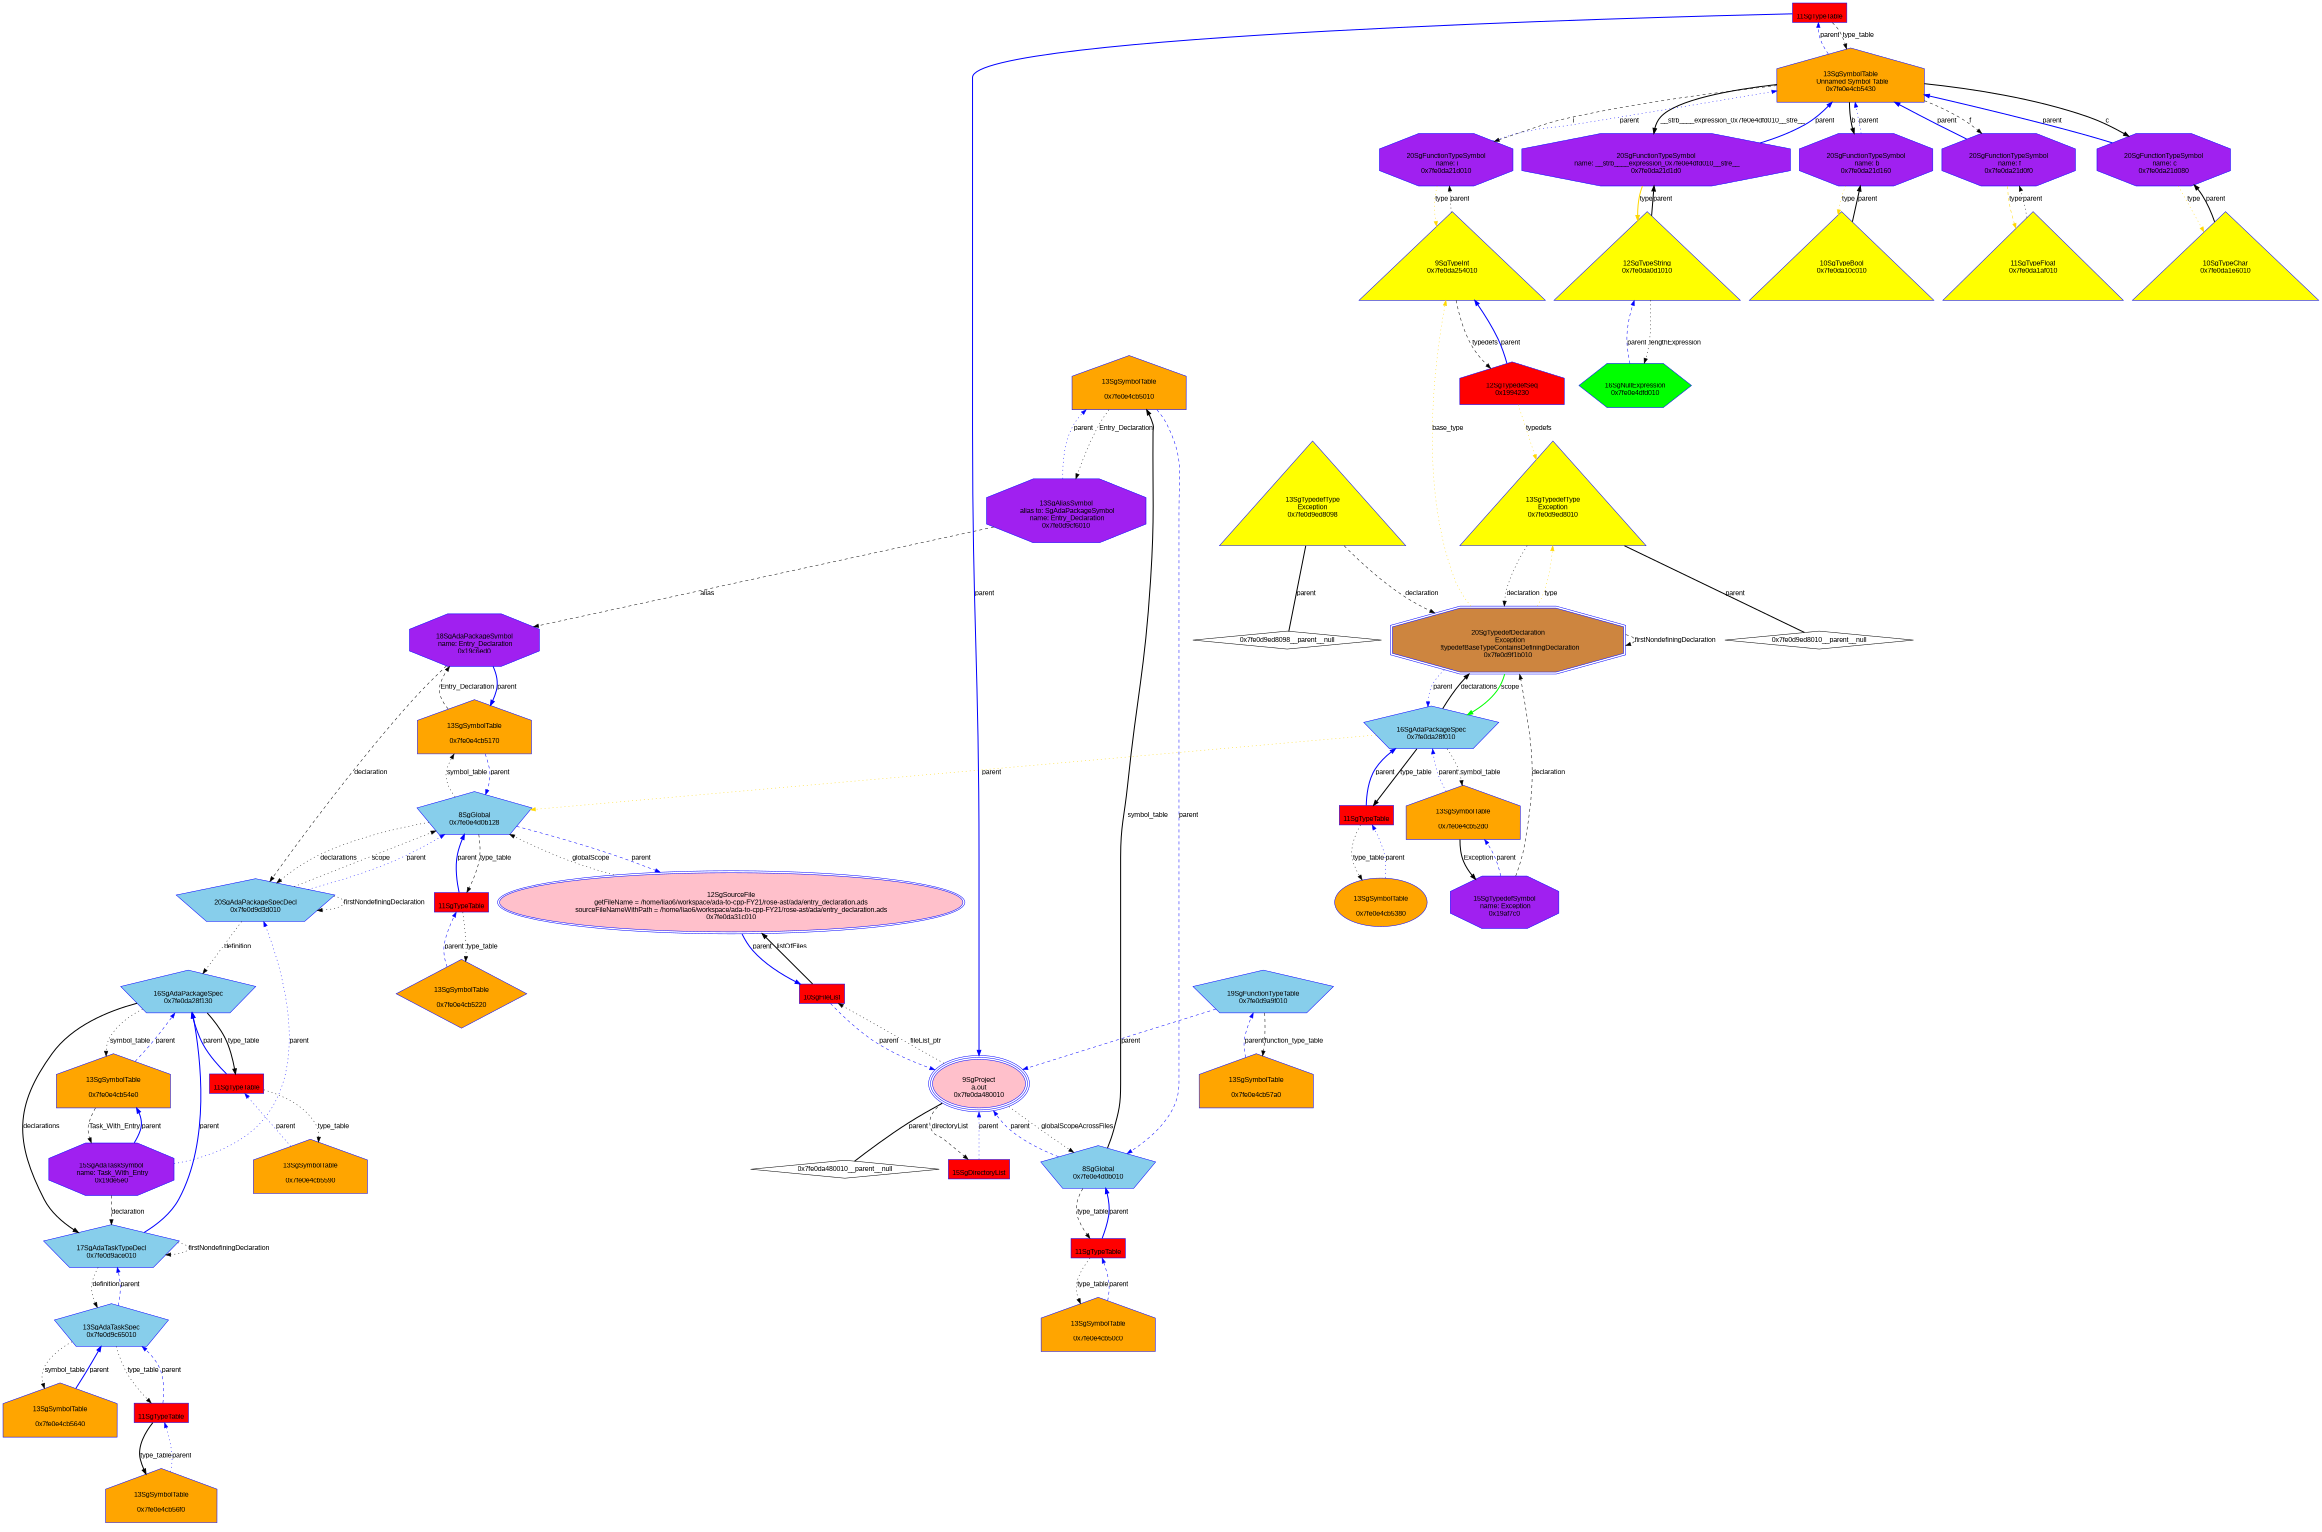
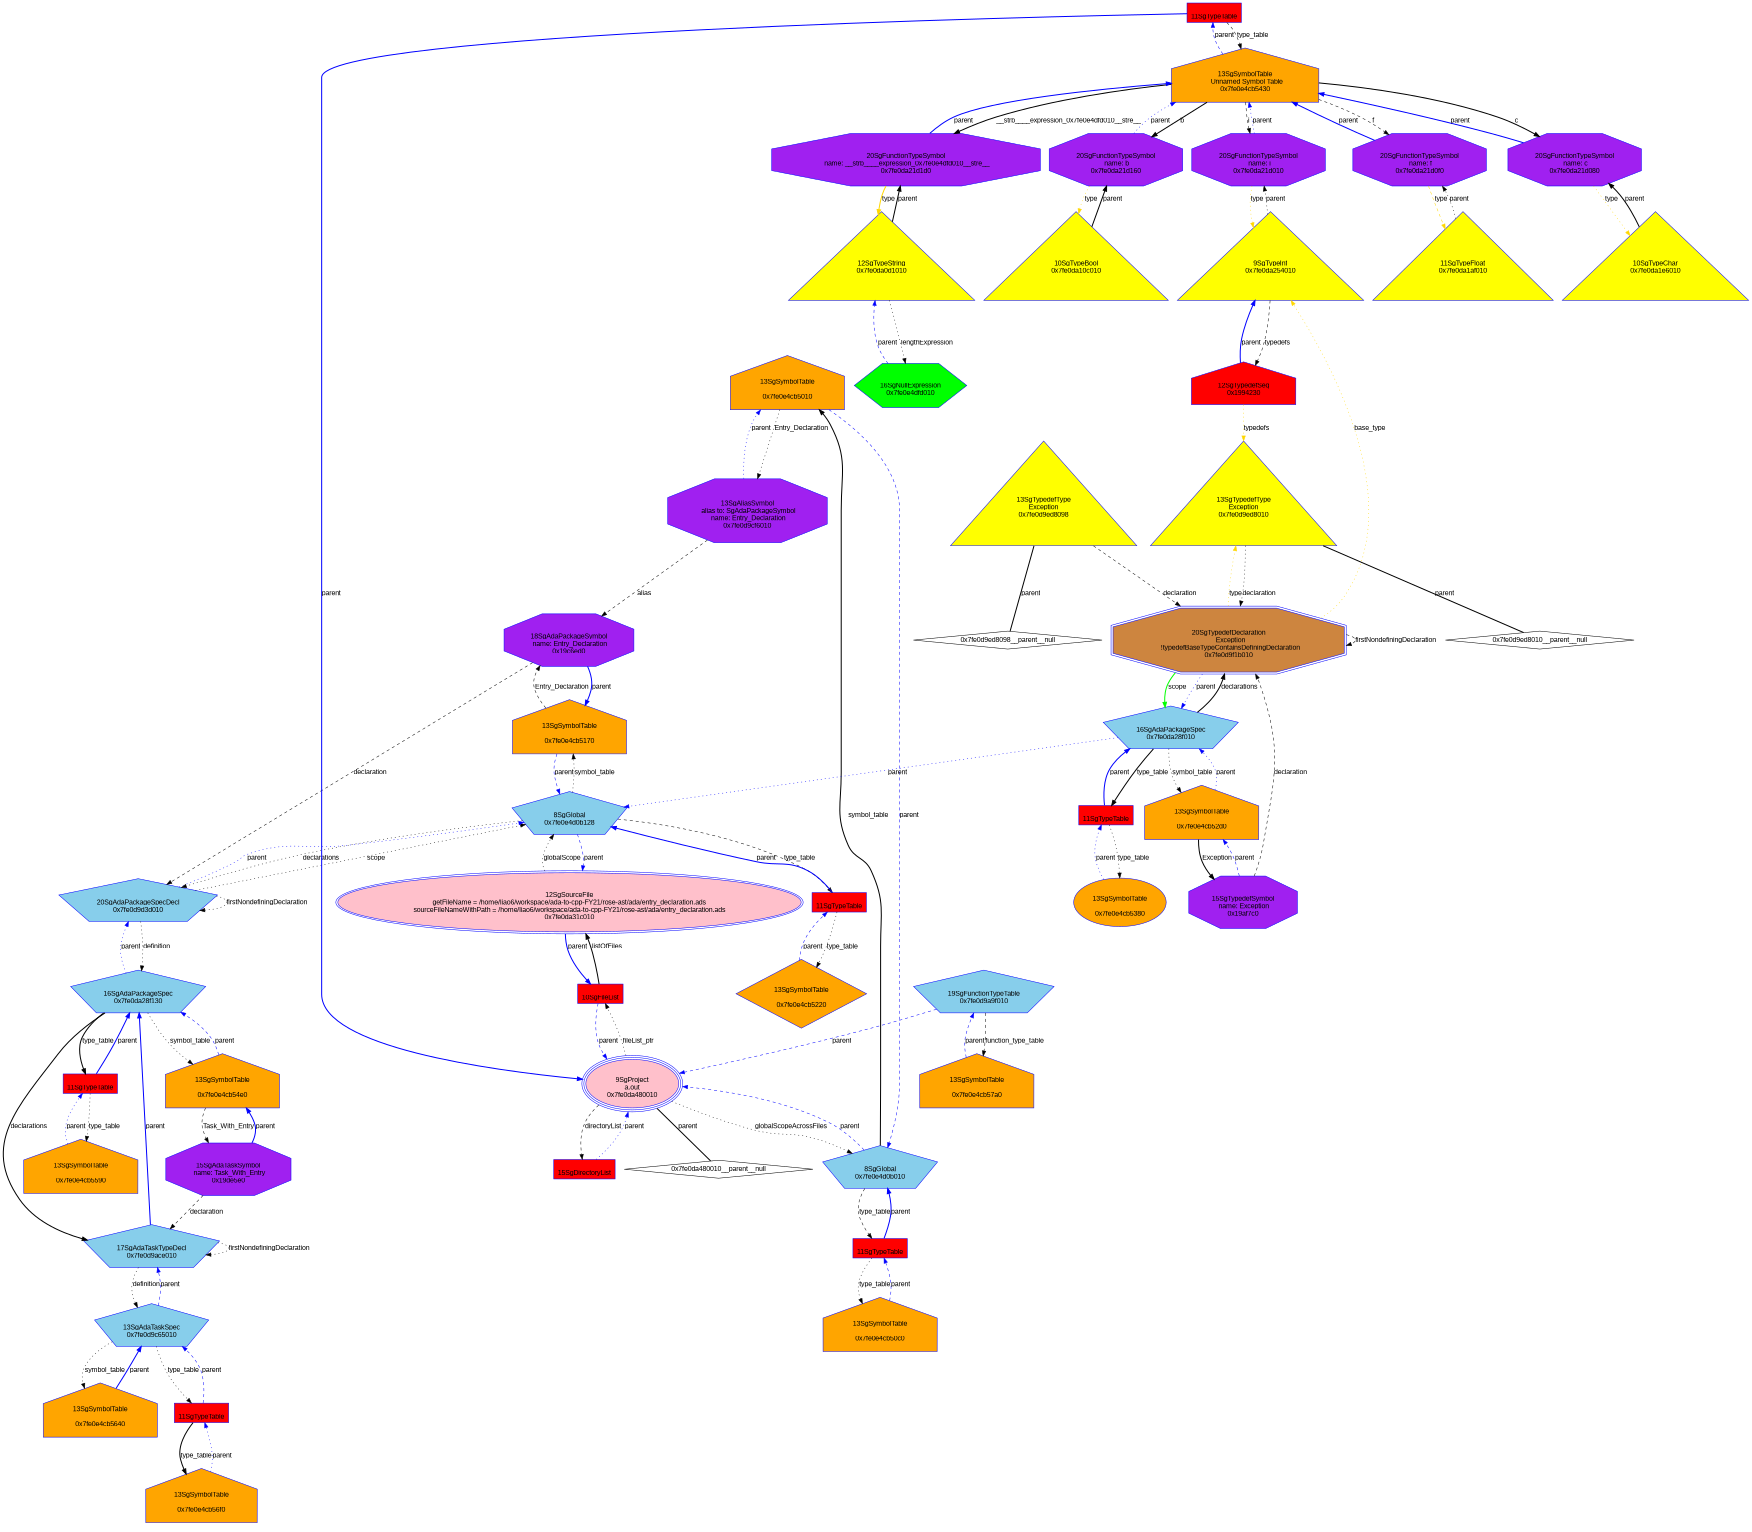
edge "16SgAdaPackageSpec 0x7fe0da28f010" -> "8SgGlobal 0x7fe0e4d0b128": color gold1 -> blue
edge "15SgAdaTaskSymbol name: Task_With_Entry 0x19de5e0" -> "20SgAdaPackageSpecDecl 0x7fe0d9d3d010": now "16SgAdaPackageSpec 0x7fe0da28f130" -> "20SgAdaPackageSpecDecl 0x7fe0d9d3d010"
